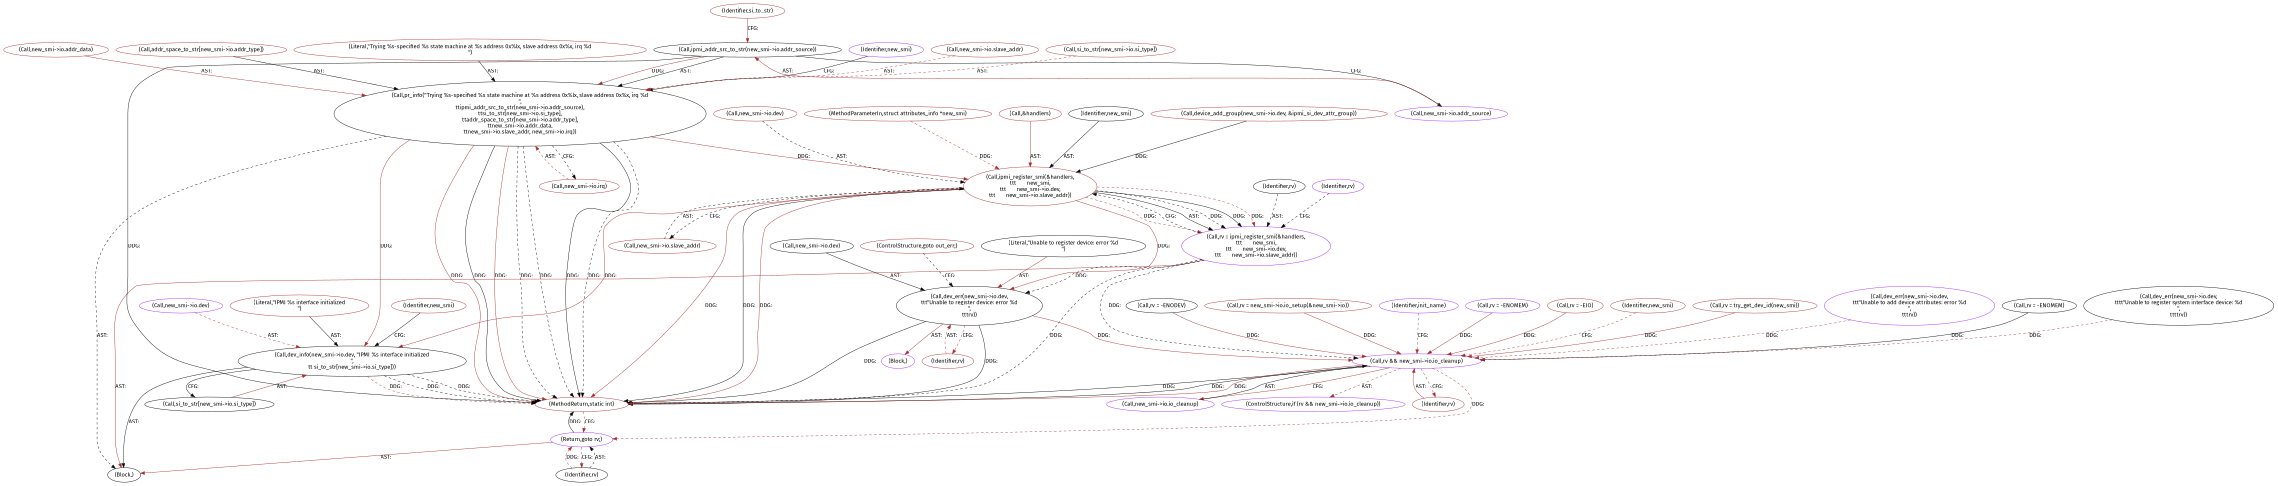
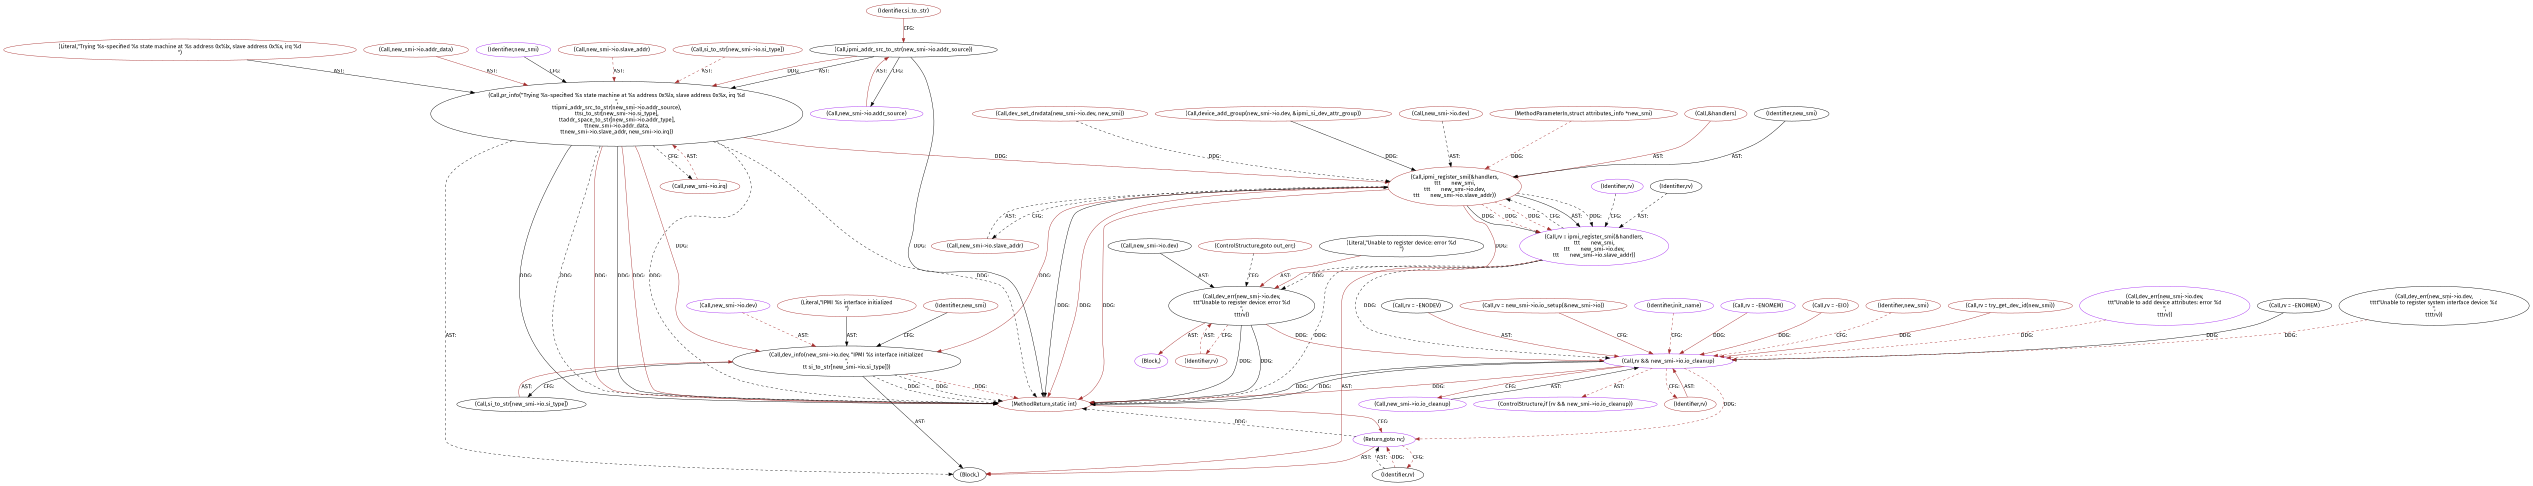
node "(Call,addr_space_to_str[new_smi->io.addr_type])": removed
node "(Call,dev_set_drvdata(new_smi->io.dev, new_smi))": added
edge "(Call,rv = -ENODEV)" -> "(Call,rv && new_smi->io.io_cleanup)": label "DDG: " -> "AST: "
edge "(Call,rv = new_smi->io.io_setup(&new_smi->io))" -> "(Call,rv && new_smi->io.io_cleanup)": label "DDG: " -> "CFG: "
edge "(MethodReturn,static int)" -> "(Return,goto rv;)": style dashed -> solid
edge "(Return,goto rv;)" -> "(MethodReturn,static int)": style solid -> dashed
